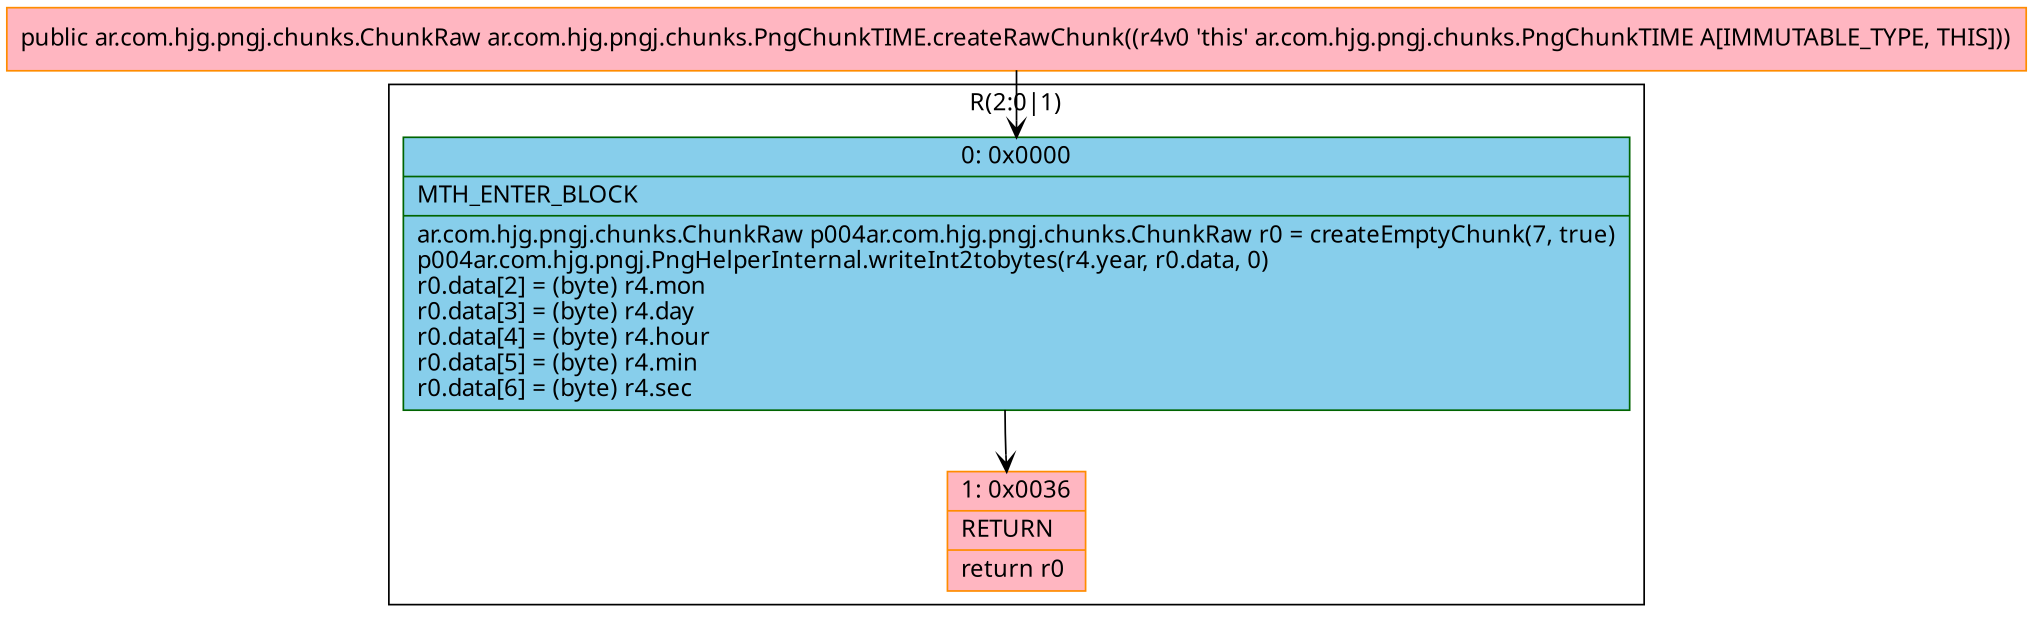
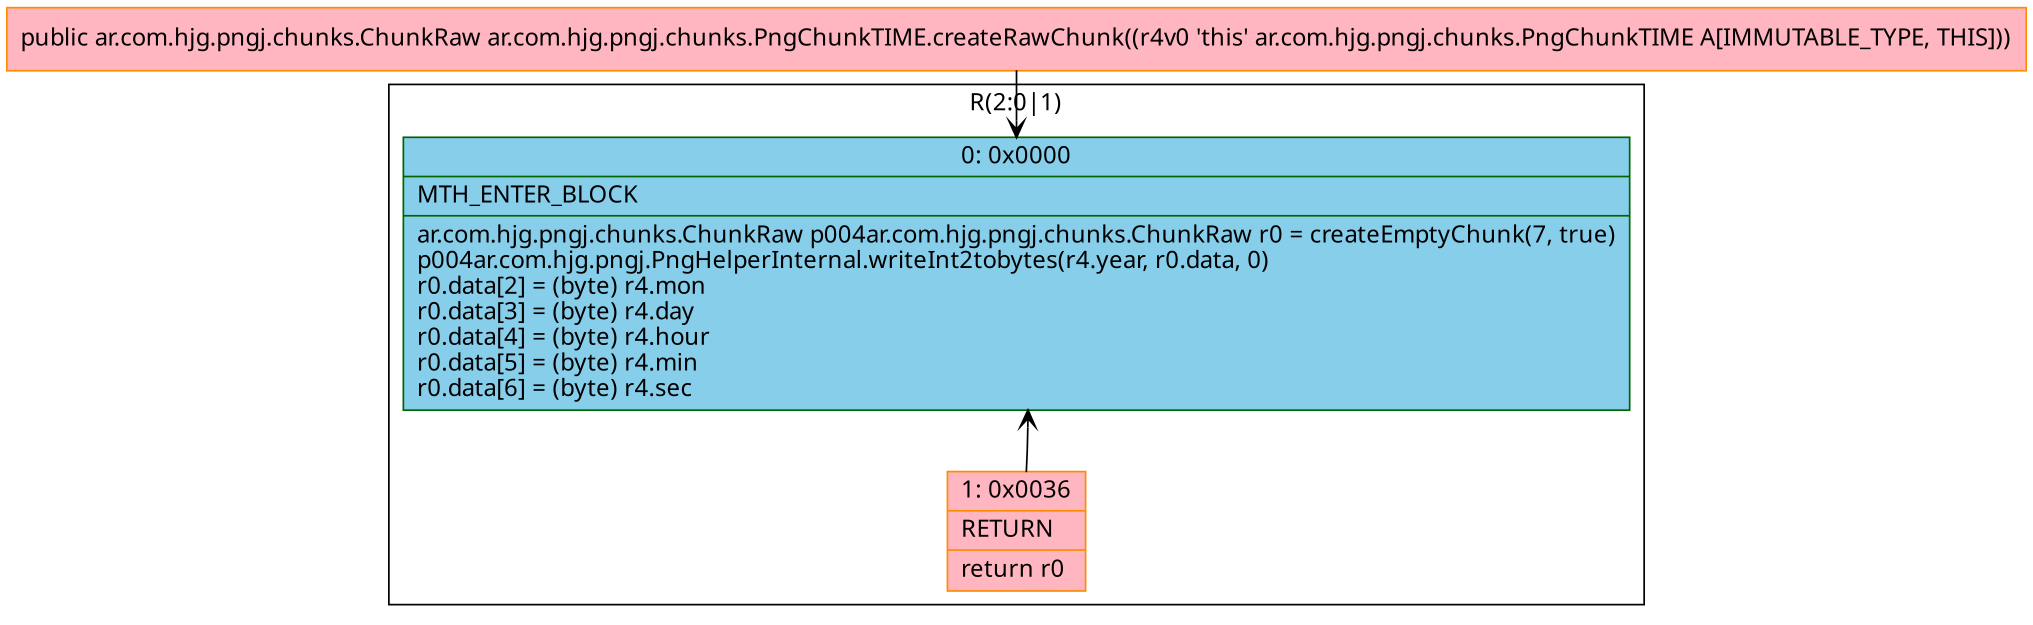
edge "0: 0x0000" -> "1: 0x0036": reversed
